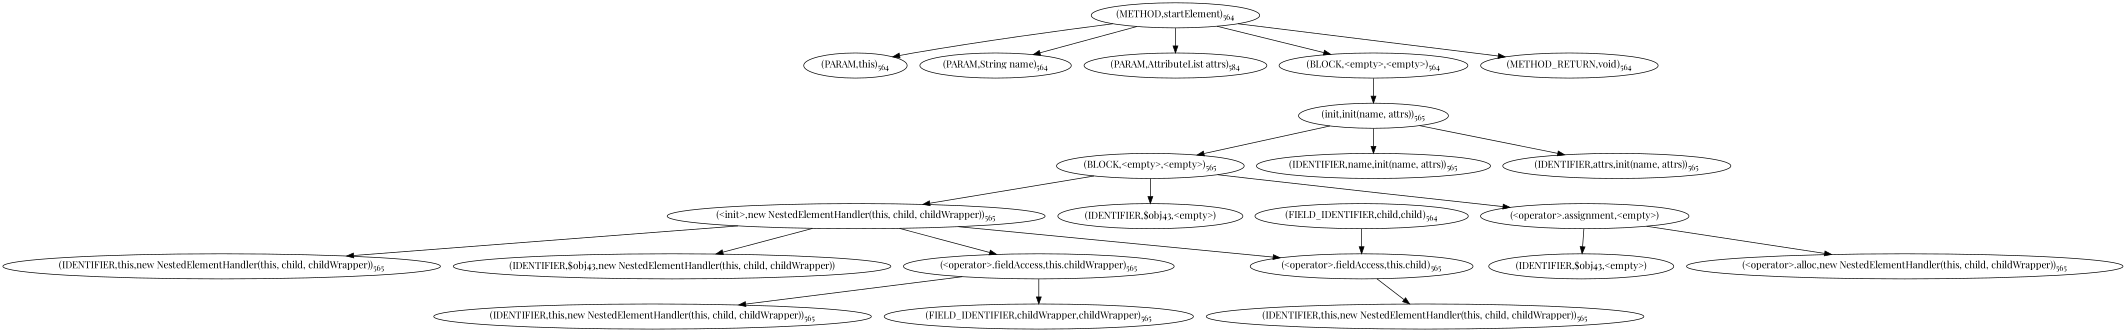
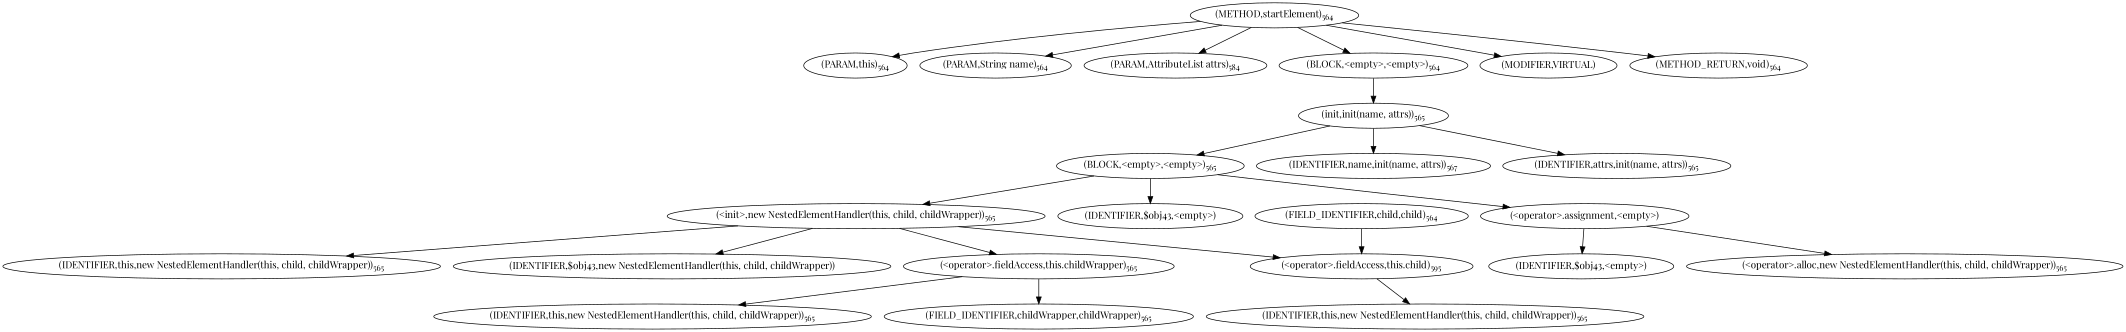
node "(MODIFIER,VIRTUAL)": added
node "(IDENTIFIER,name,init(name, attrs))": text "565" -> "567"
node "(<operator>.fieldAccess,this.child)": text "565" -> "595"
